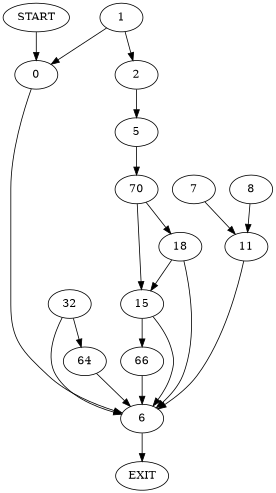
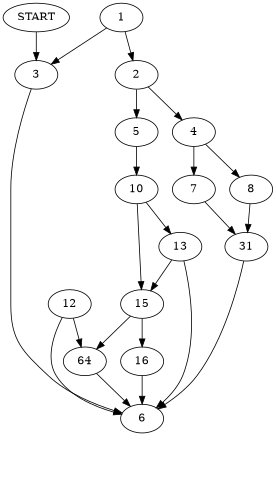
node "0": label "0" -> "3"
node "4": added
node "70": label "70" -> "10"
node "18": label "18" -> "13"
node "11": label "11" -> "31"
node "32": label "32" -> "12"
edge "15" -> "6": now "15" -> "64"
node "66": label "66" -> "16"
node "EXIT": removed
